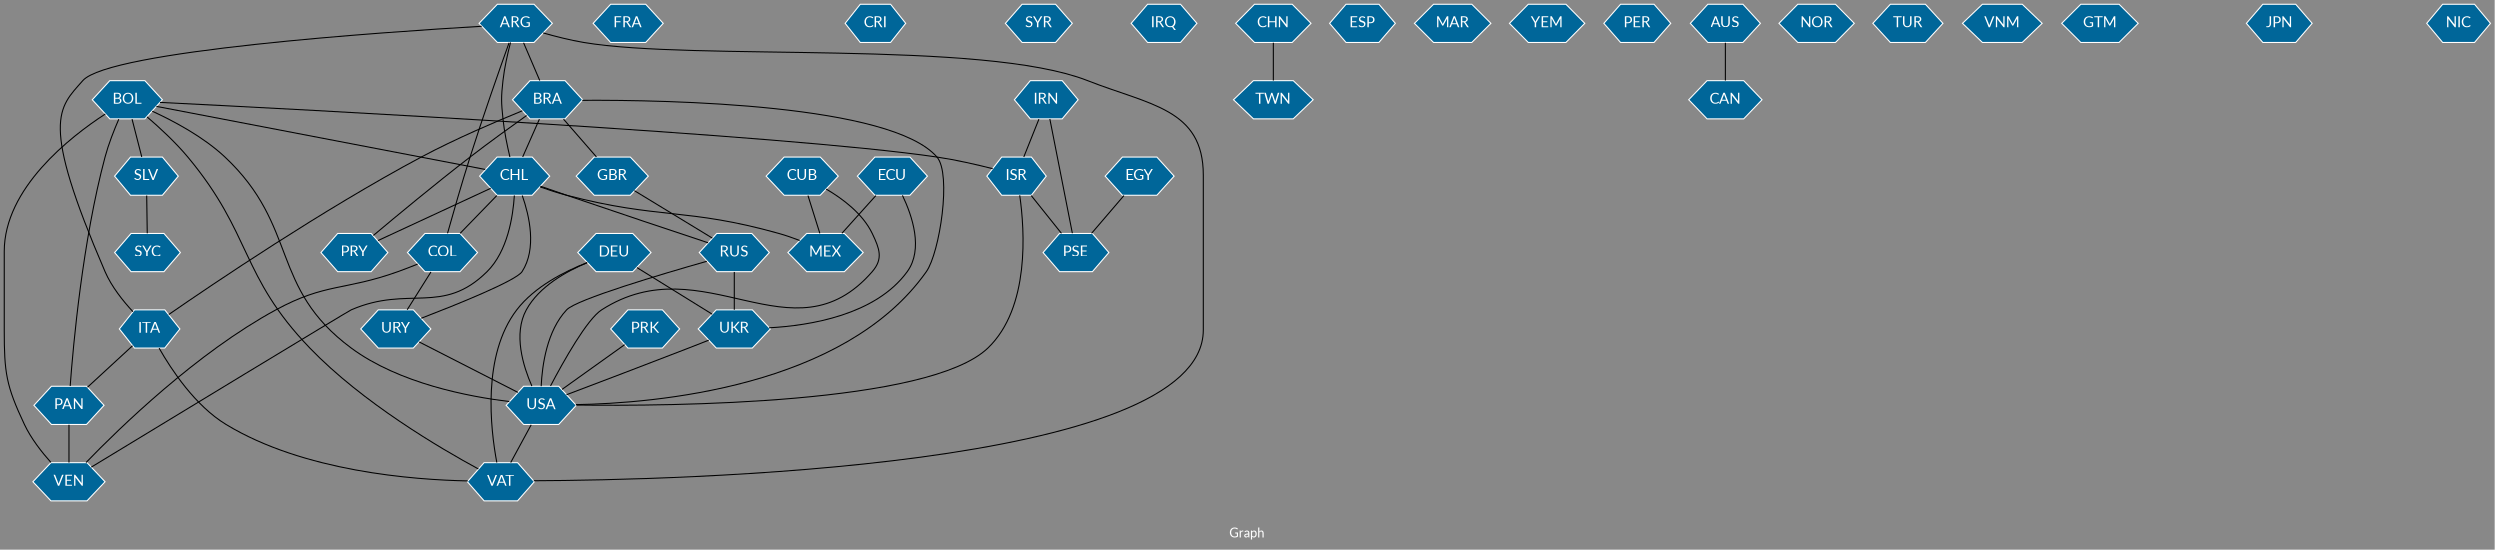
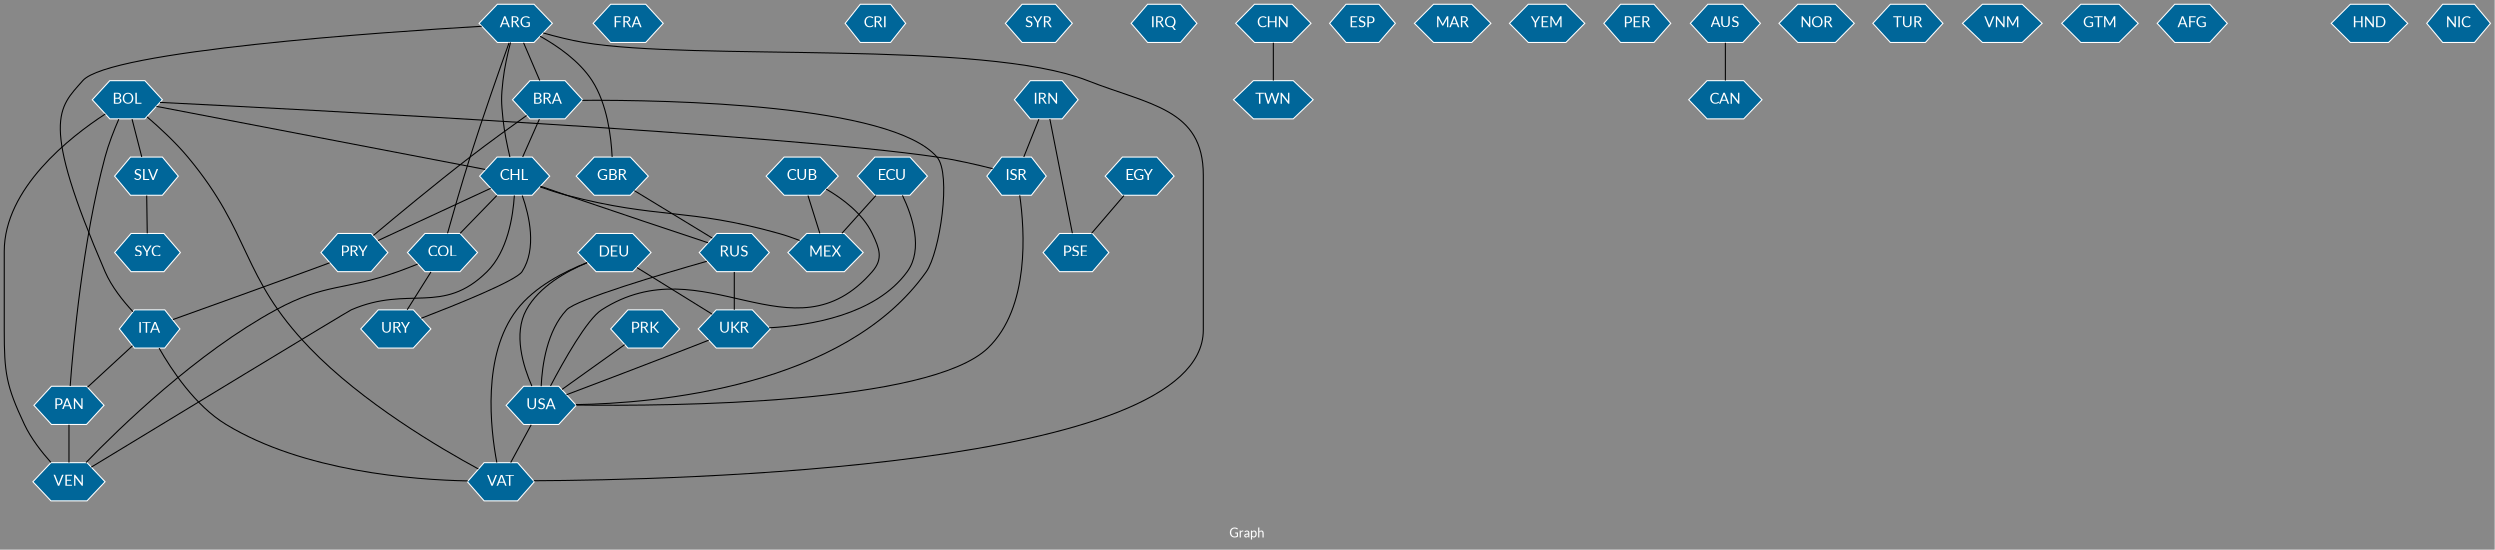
node "AFG": added
node "JPN": removed
node "HND": added
edge "BRA" -- "GBR": now "ARG" -- "GBR"
edge "BRA" -- "ITA": now "PRY" -- "ITA"
edge "ISR" -- "PSE": removed
edge "BOL" -- "USA": removed
edge "URY" -- "USA": removed
